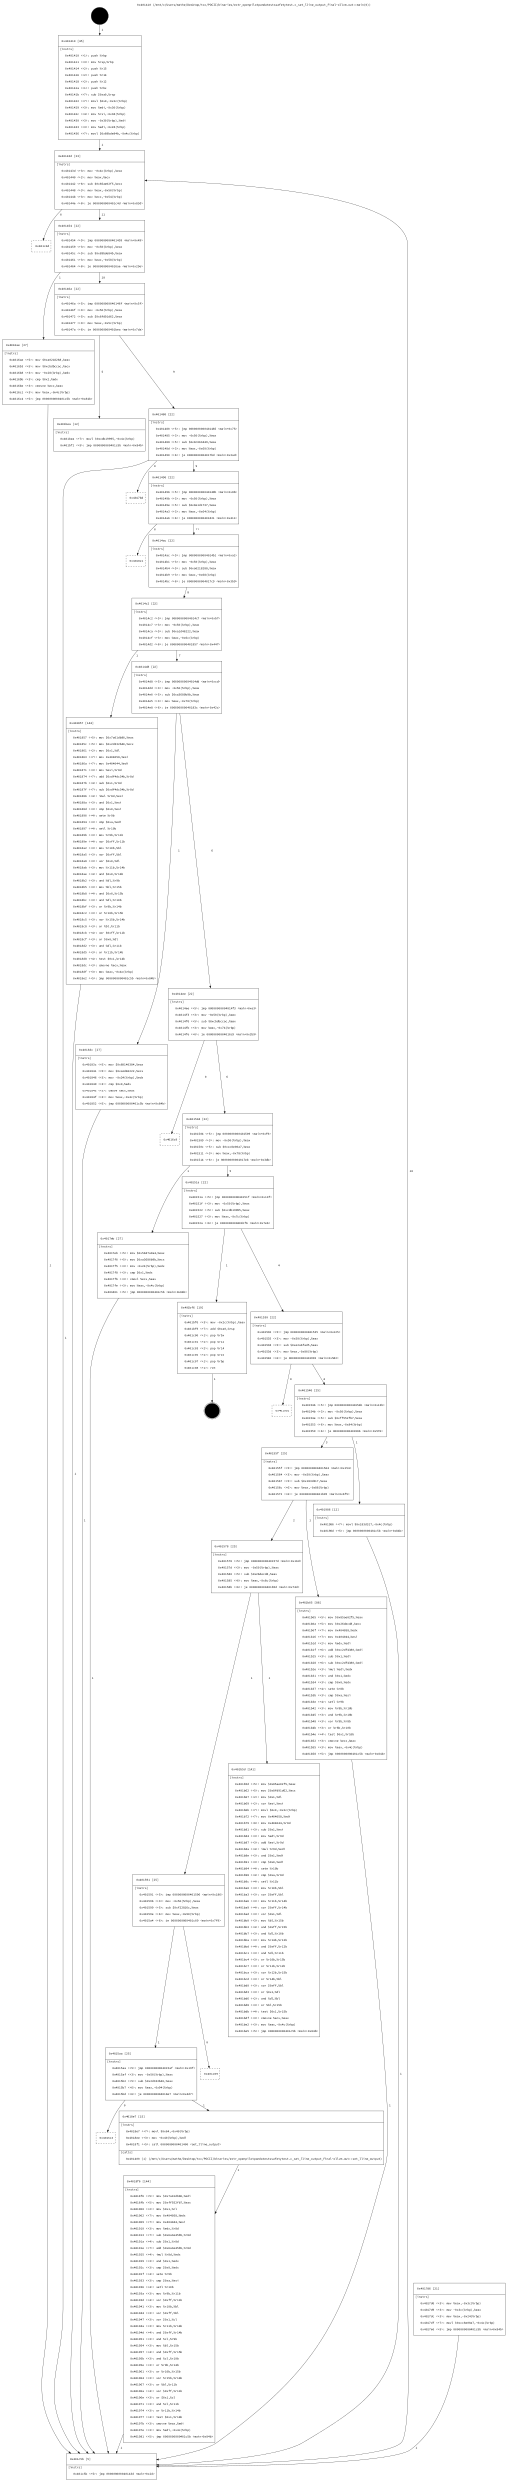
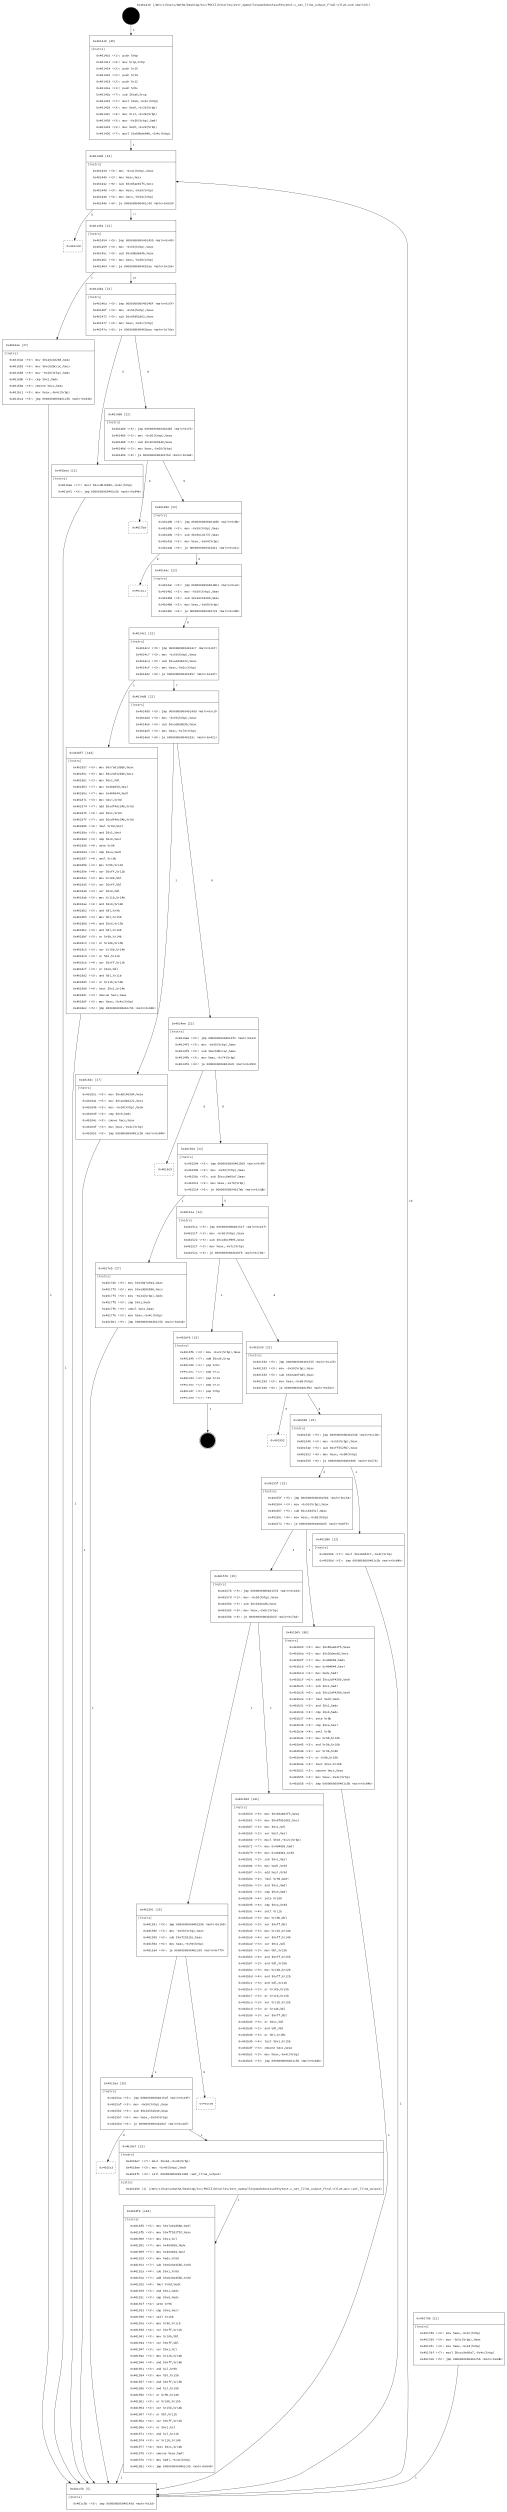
edge "0x401496 [22]" -> "0x4014ac [22]": label " 11" -> " 9"
edge "0x401480 [22]" -> "0x401c5b [5]": now "0x401bea [12]" -> "0x401c5b [5]"
